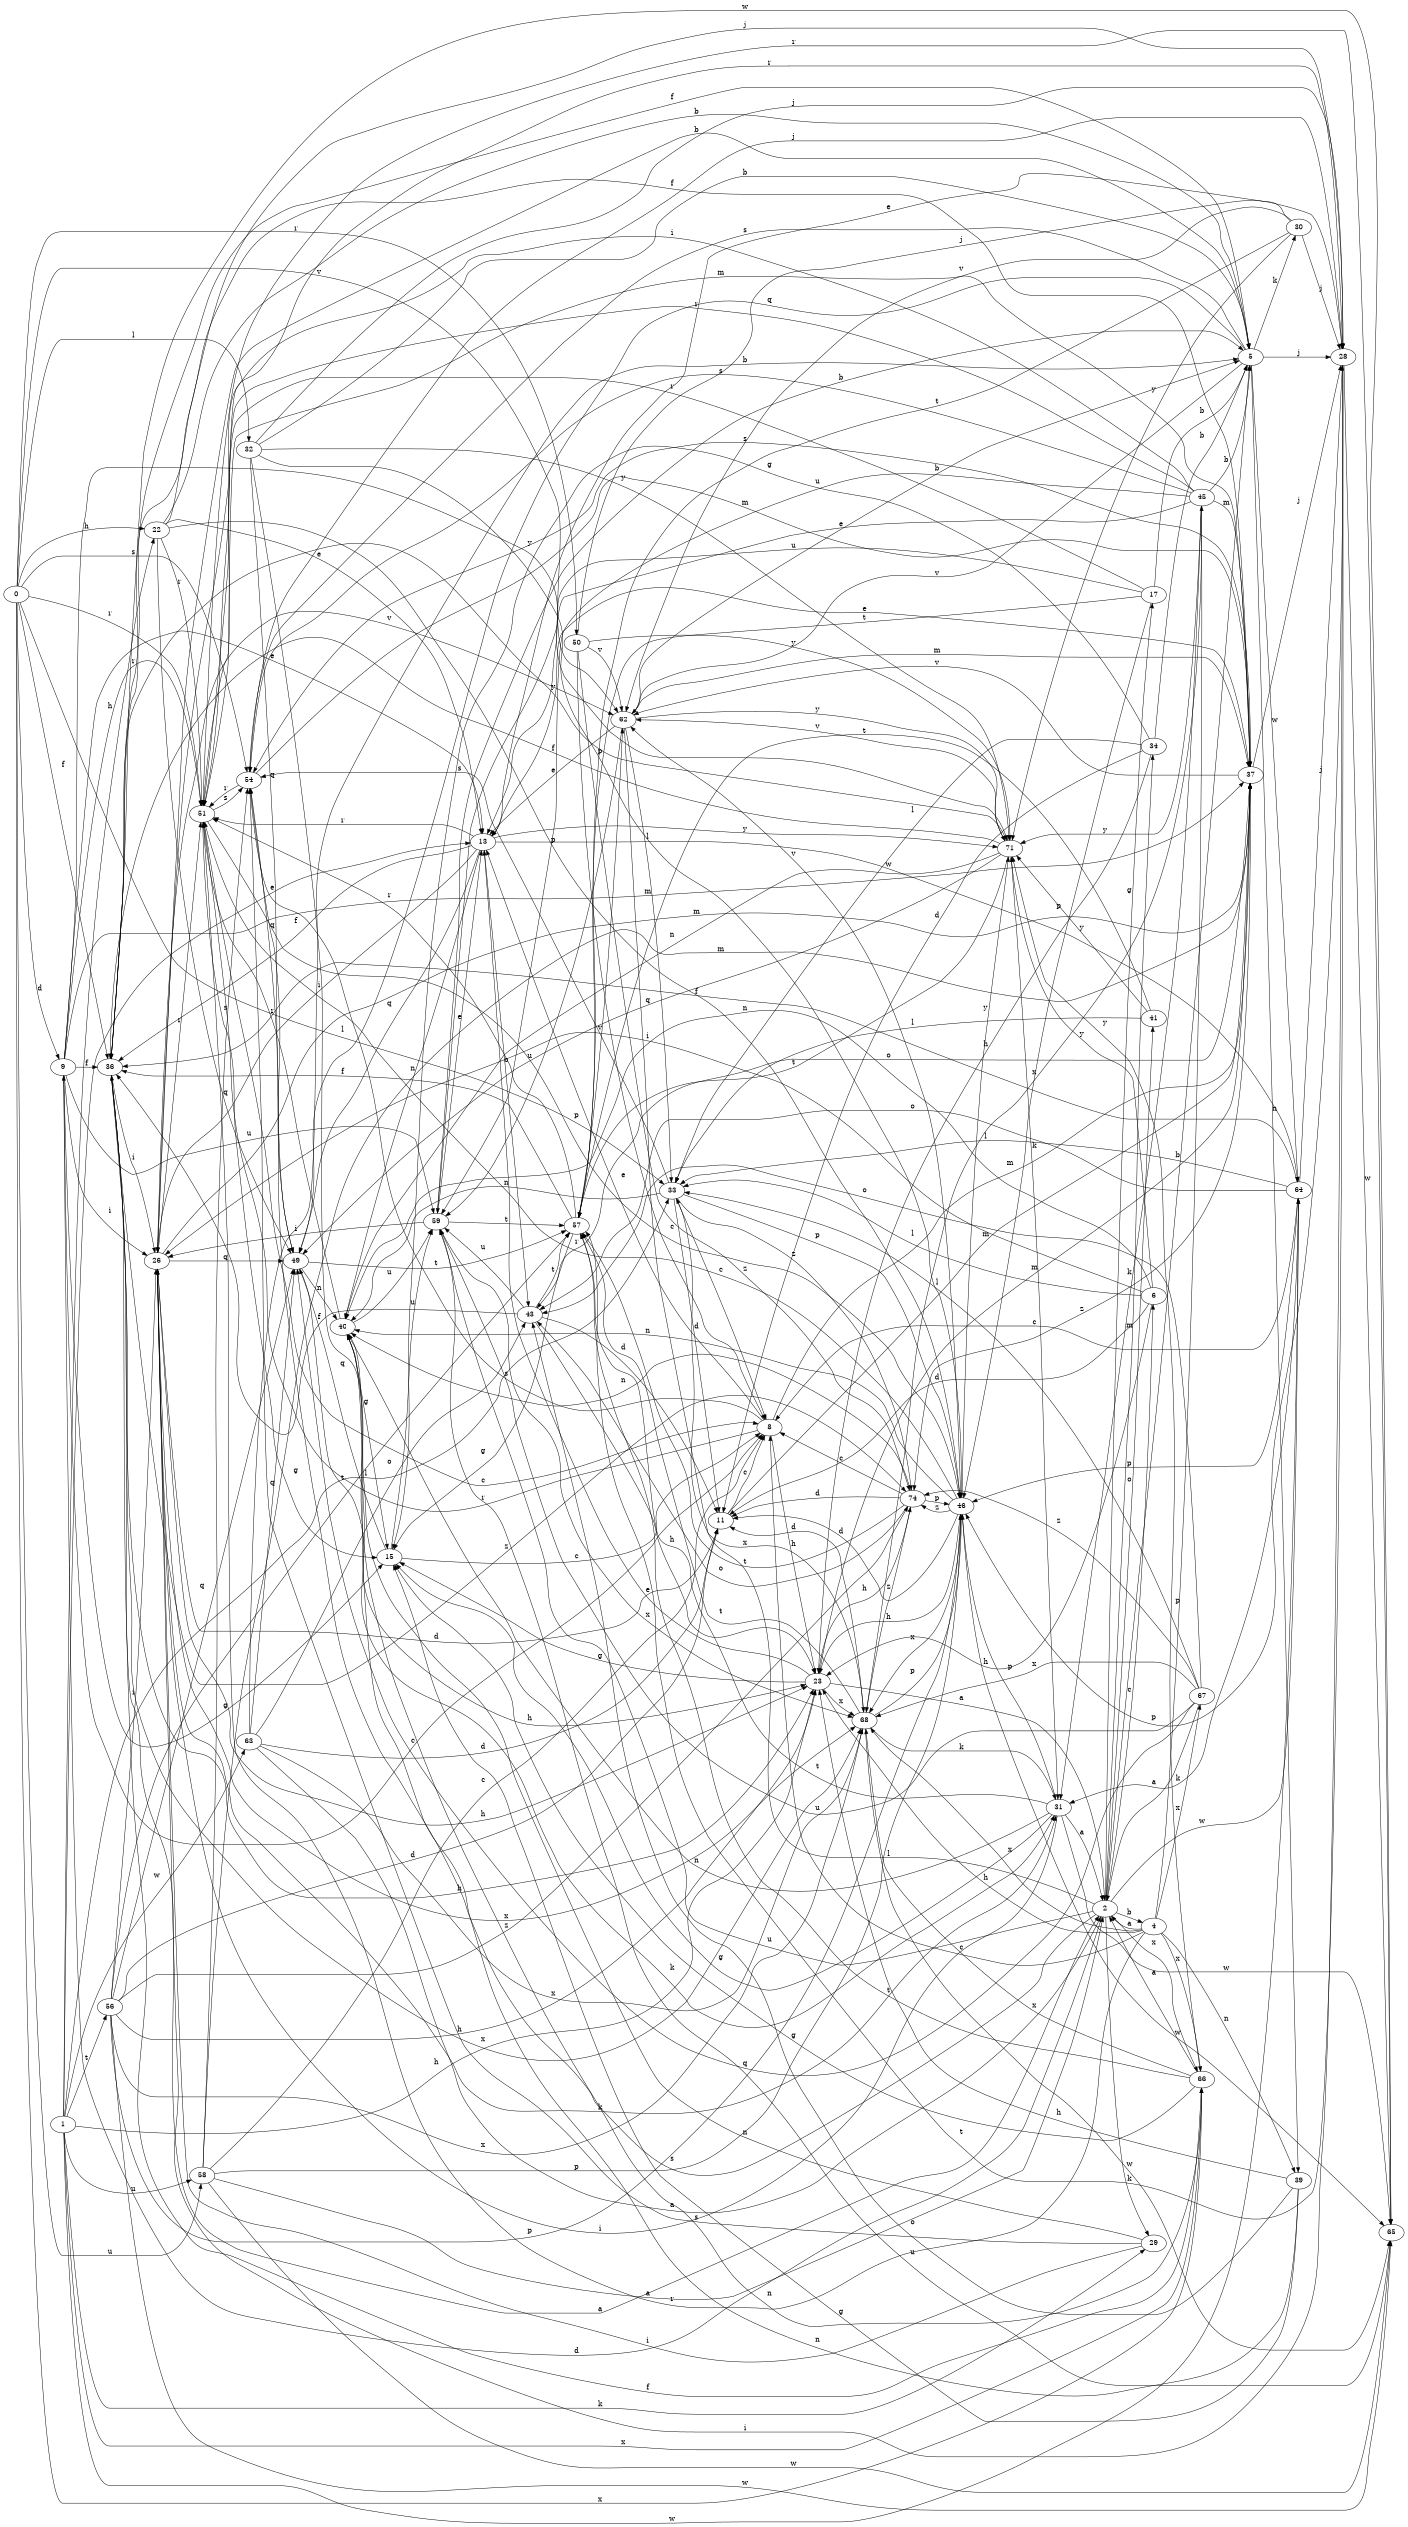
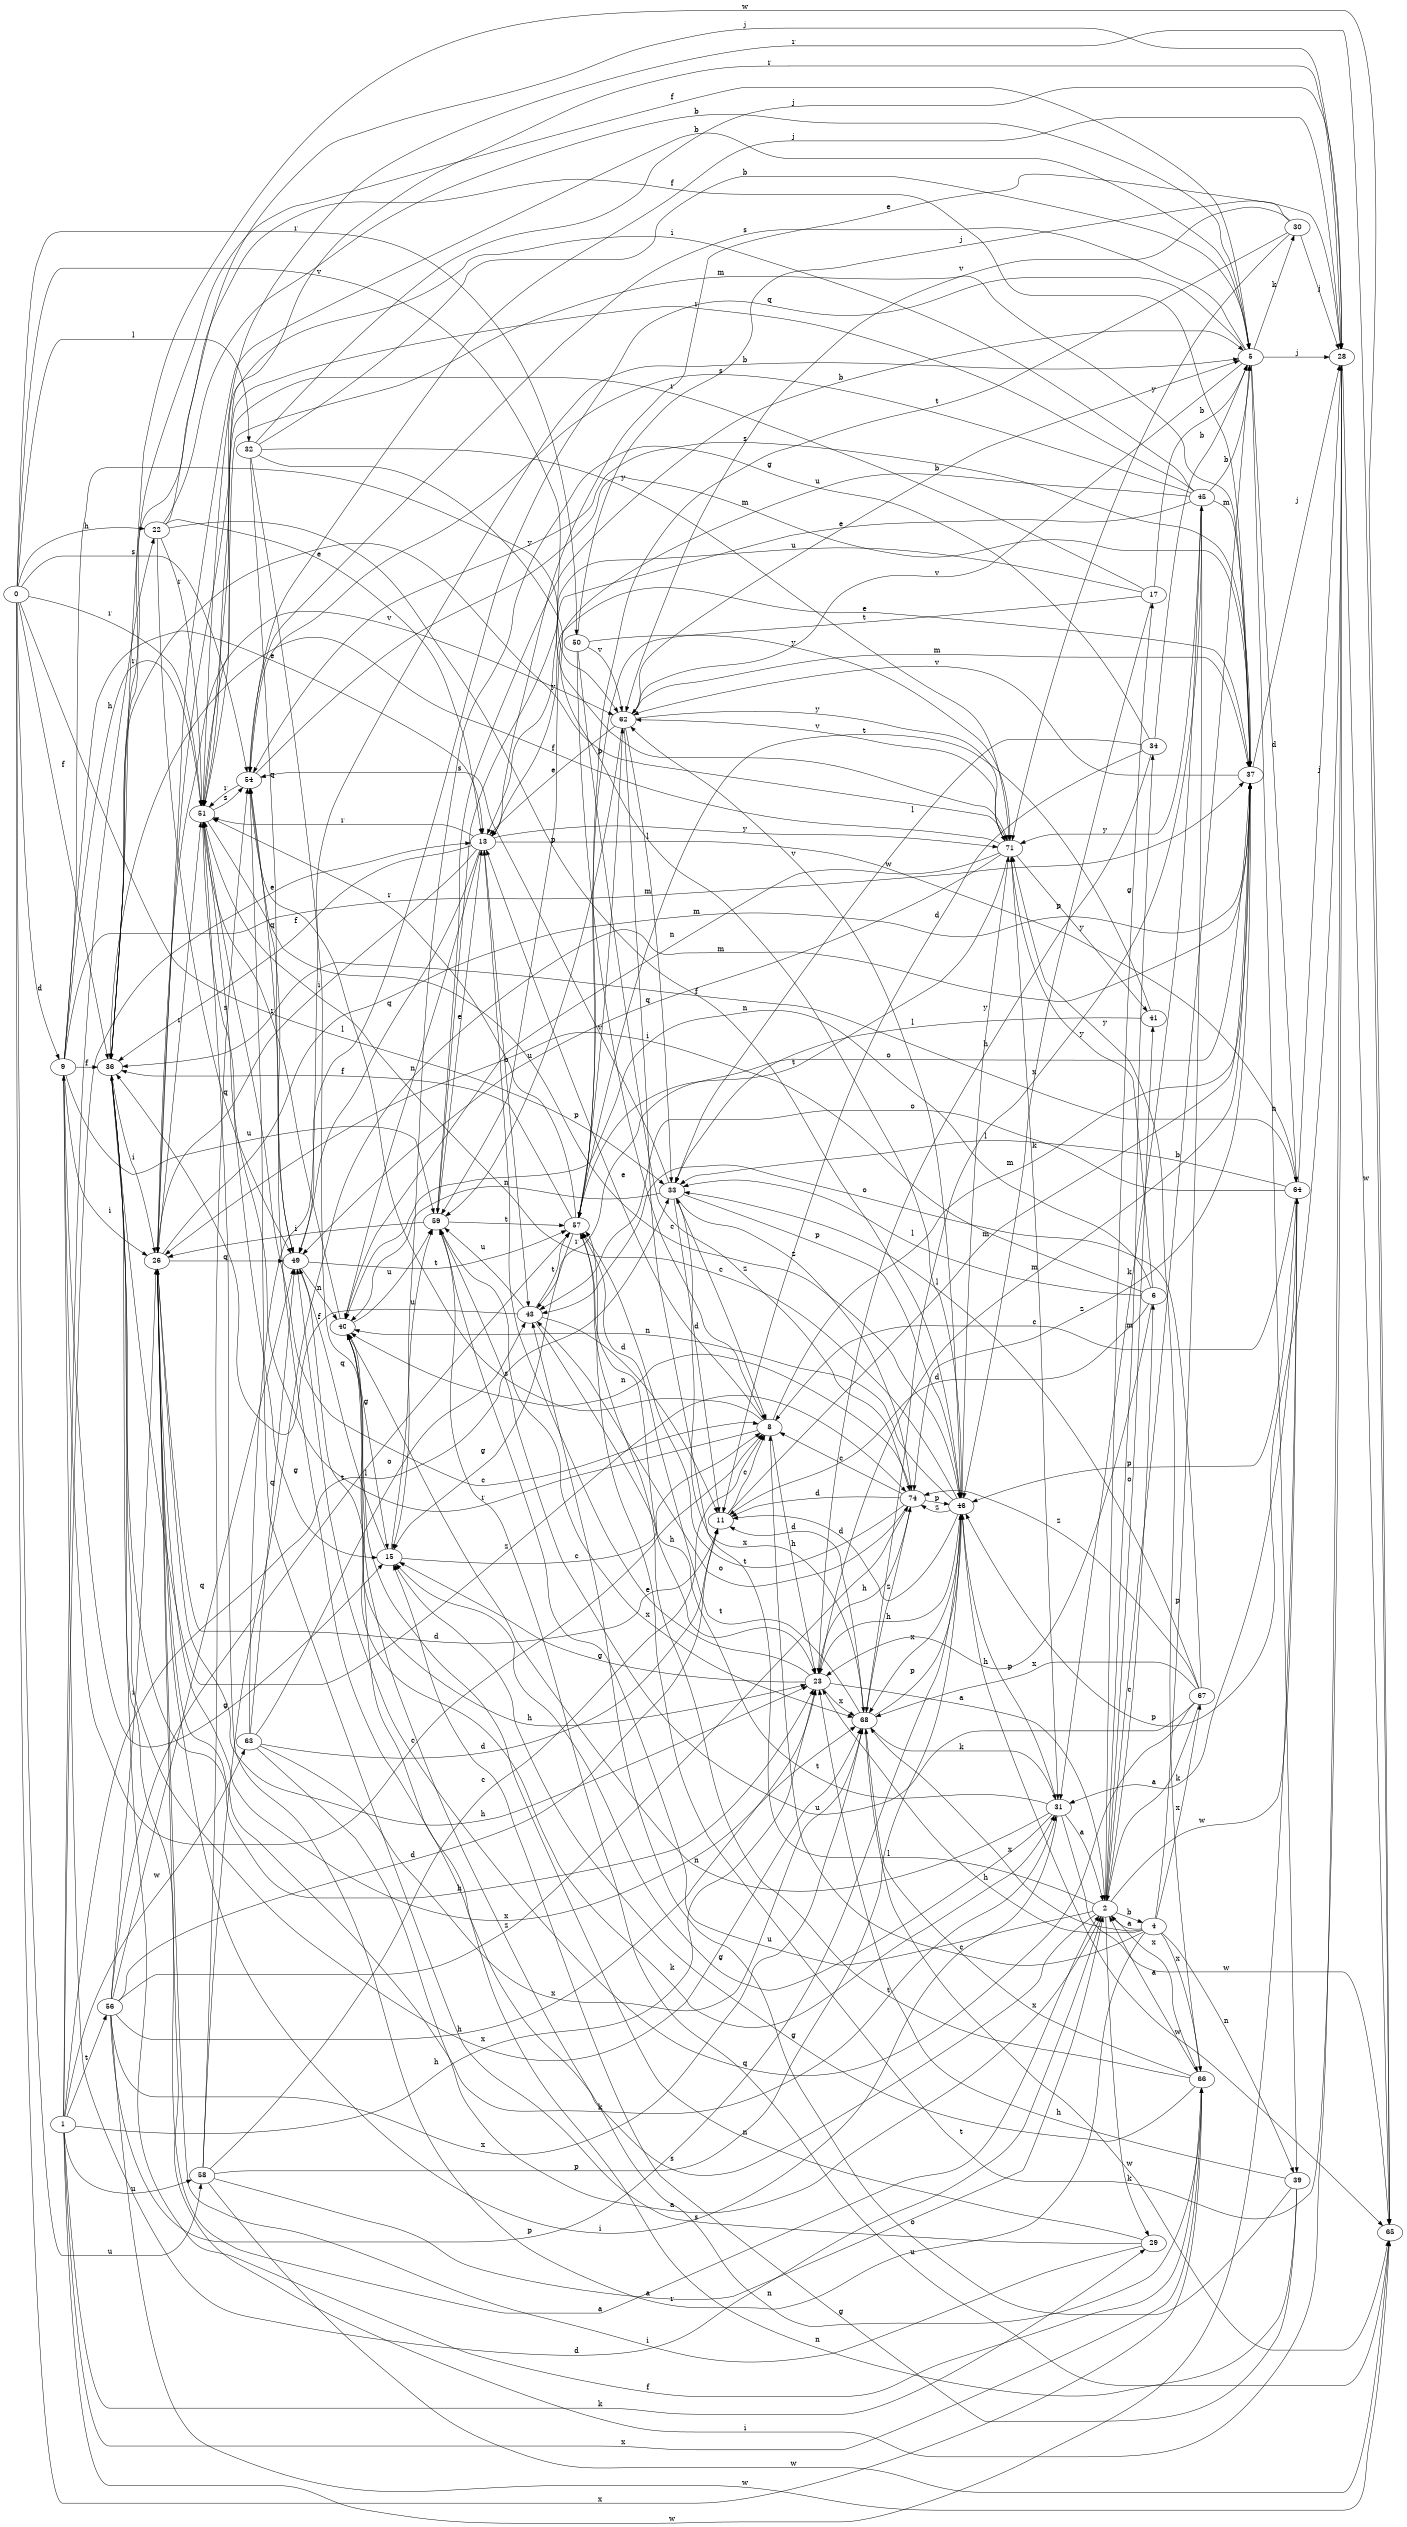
edge "5" -> "64": label "w" -> "d"
edge "41" -> "71": reversed
